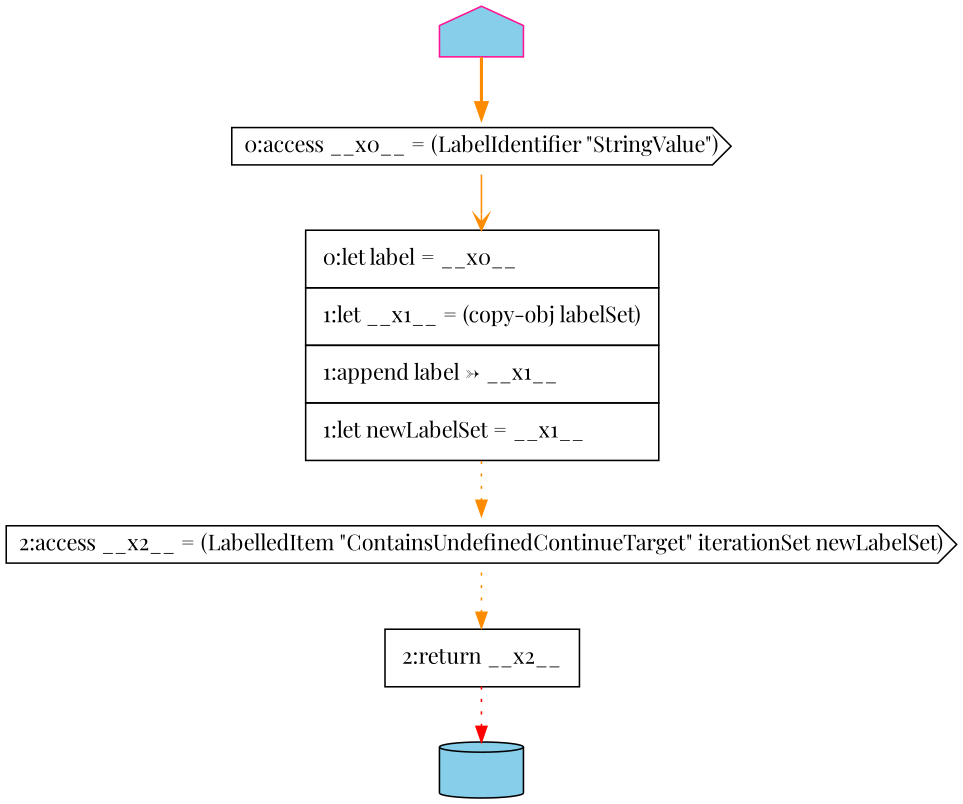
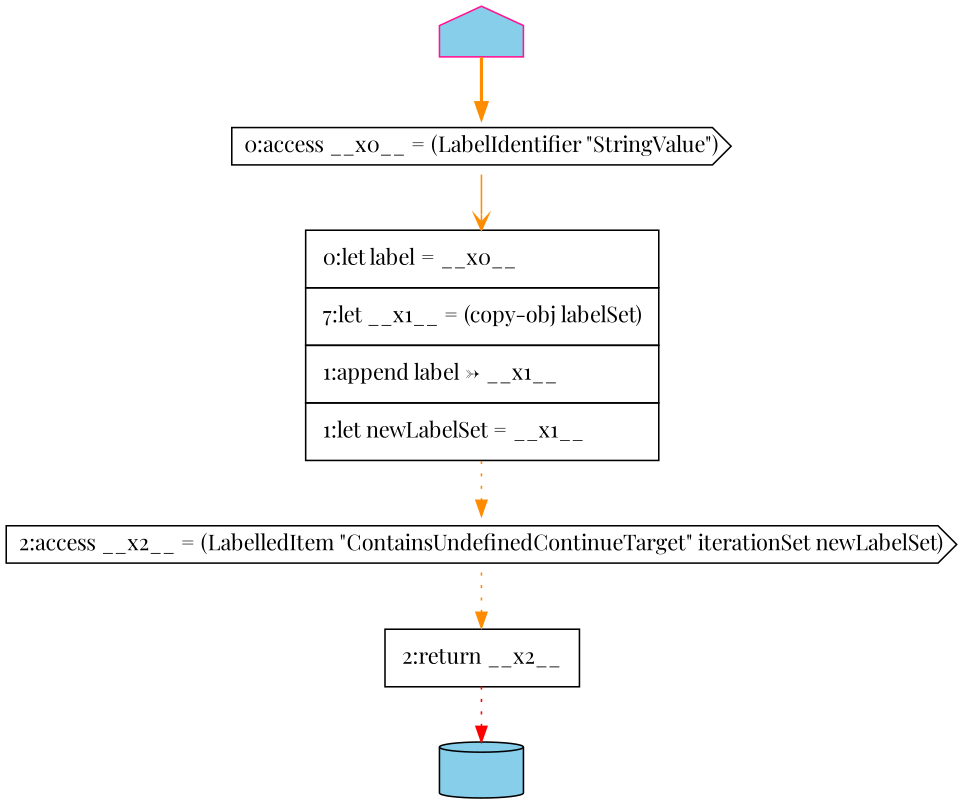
node "0:let label = __x0__": text "1:let __x1__ = (copy-obj labelSet)" -> "7:let __x1__ = (copy-obj labelSet)"
